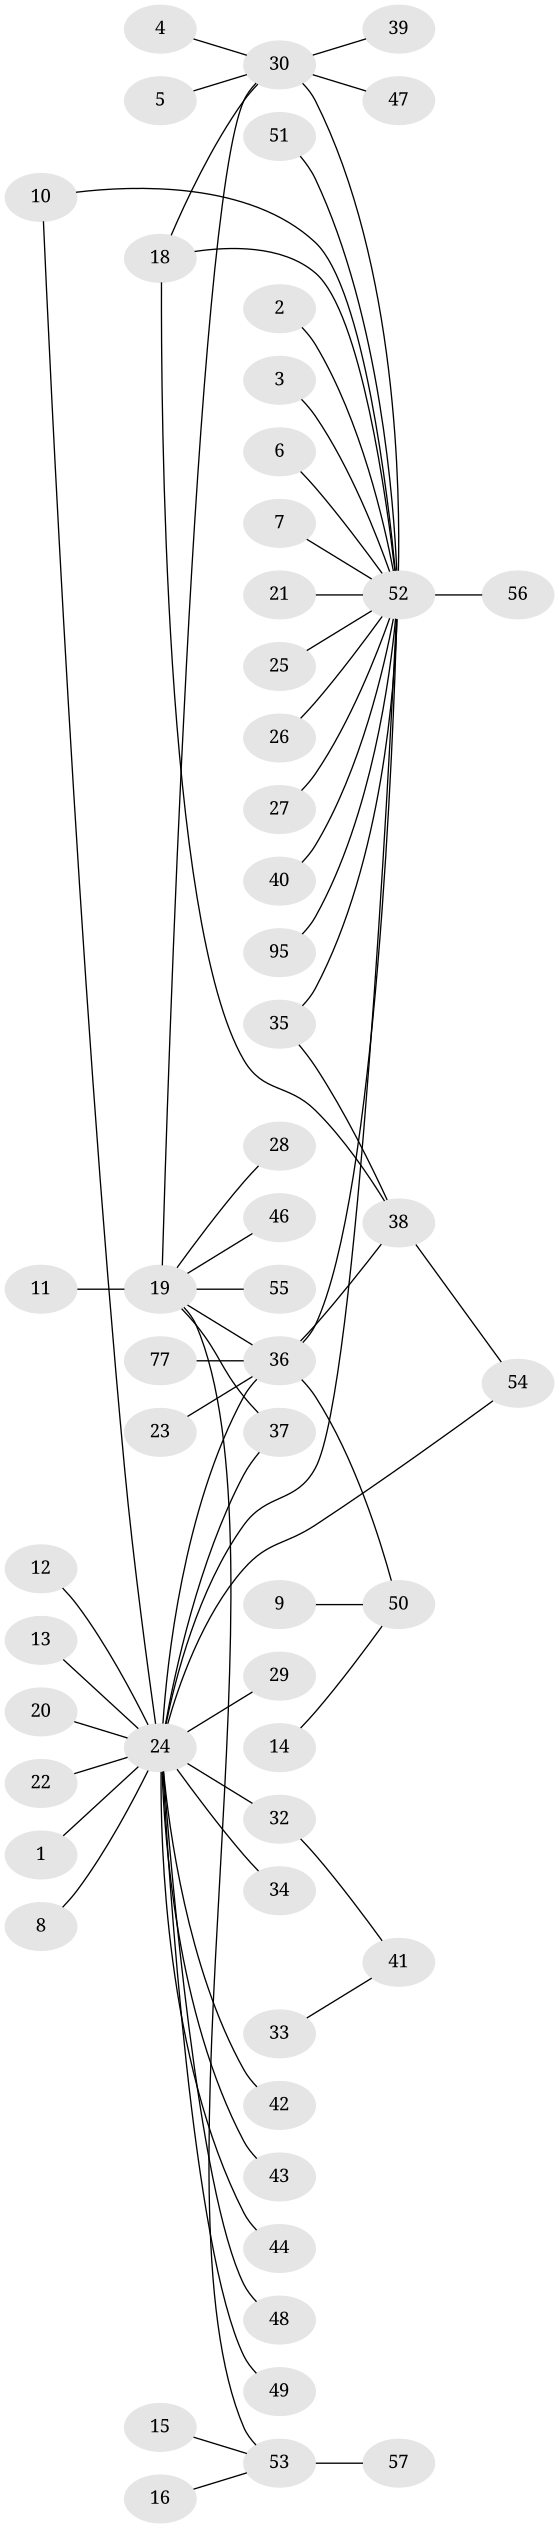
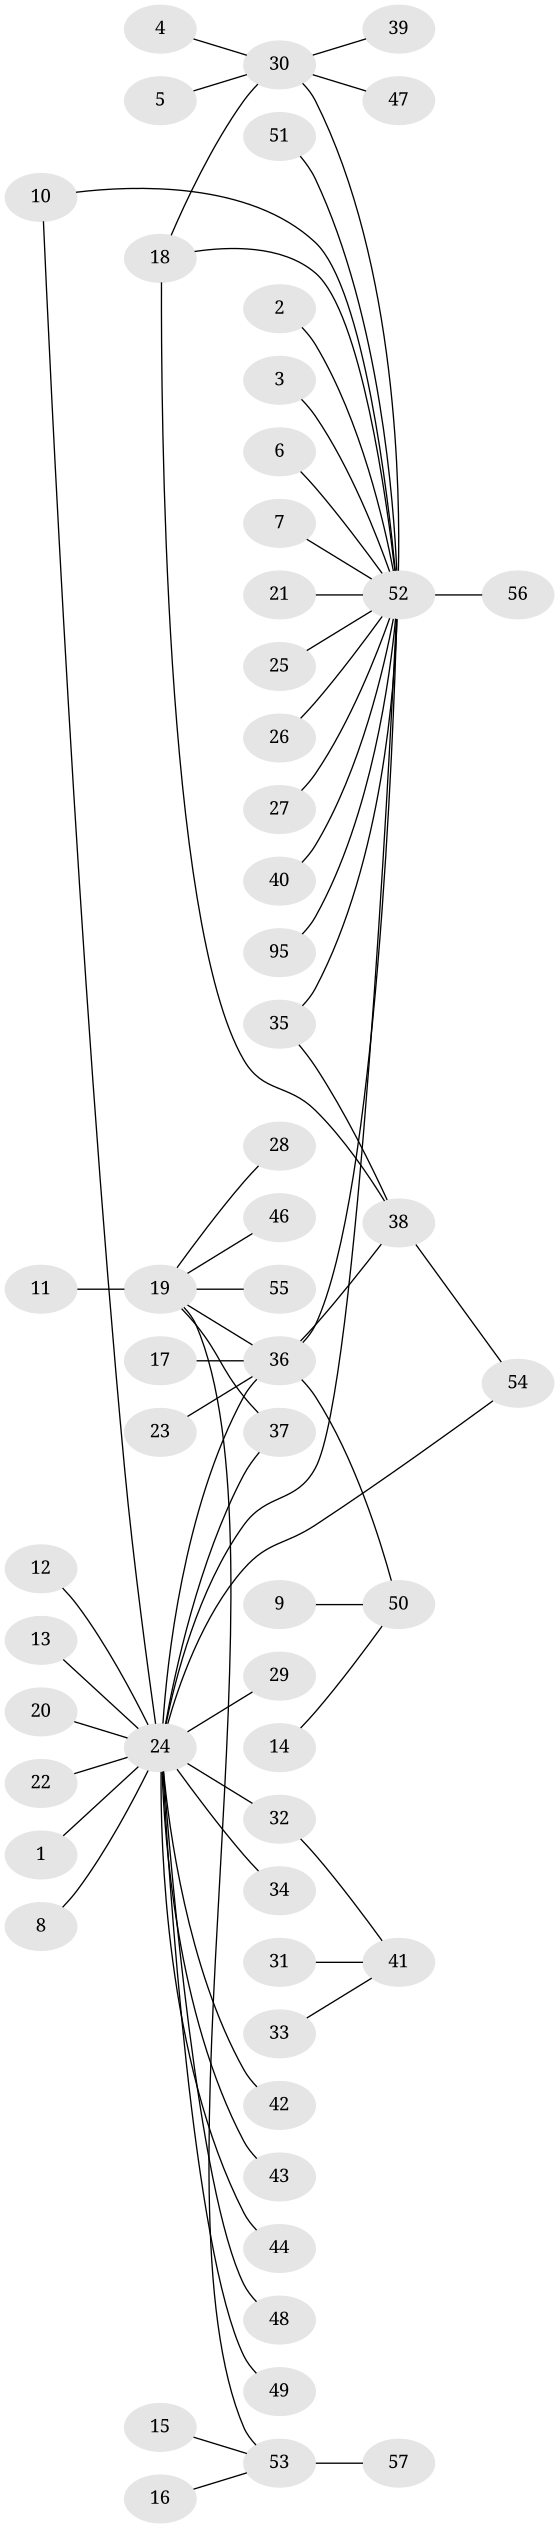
edge "30" -- "19": removed
node "77": label "77" -> "17"
node "31": added
